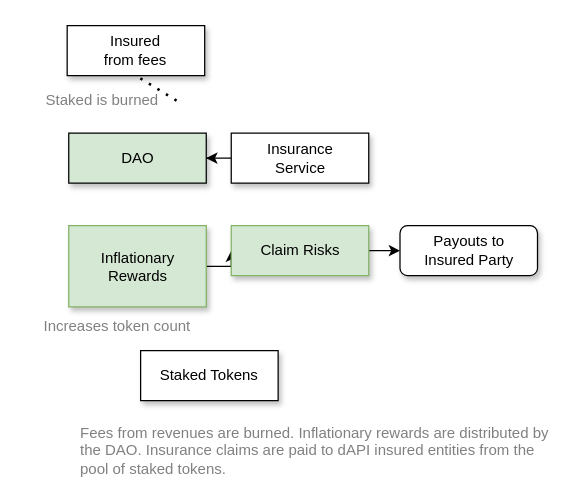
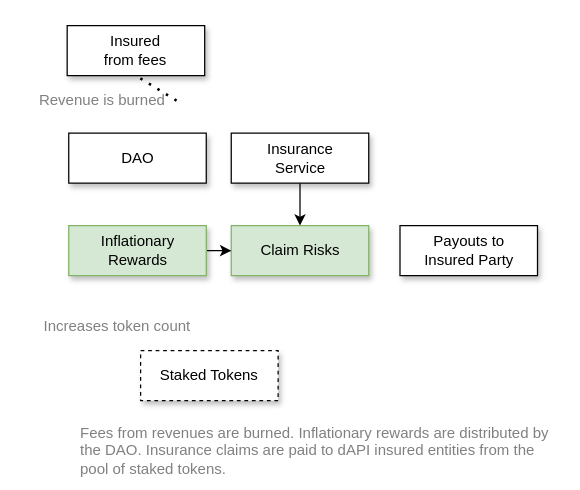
node "Staked is burned": label "Staked is burned" -> "Revenue is burned"
node "DAO": fillcolor #d5e8d4 -> #ffffff
edge "Insurance Service" -> "DAO": now "Insurance Service" -> "Claim Risks"
edge "Claim Risks" -> "Payouts to Insured Party": removed
node "Payouts to Insured Party": shape rounded rectangle -> rectangle
node "Inflationary Rewards": size 138x81 -> 138x50
node "Staked Tokens": style solid -> dashed
